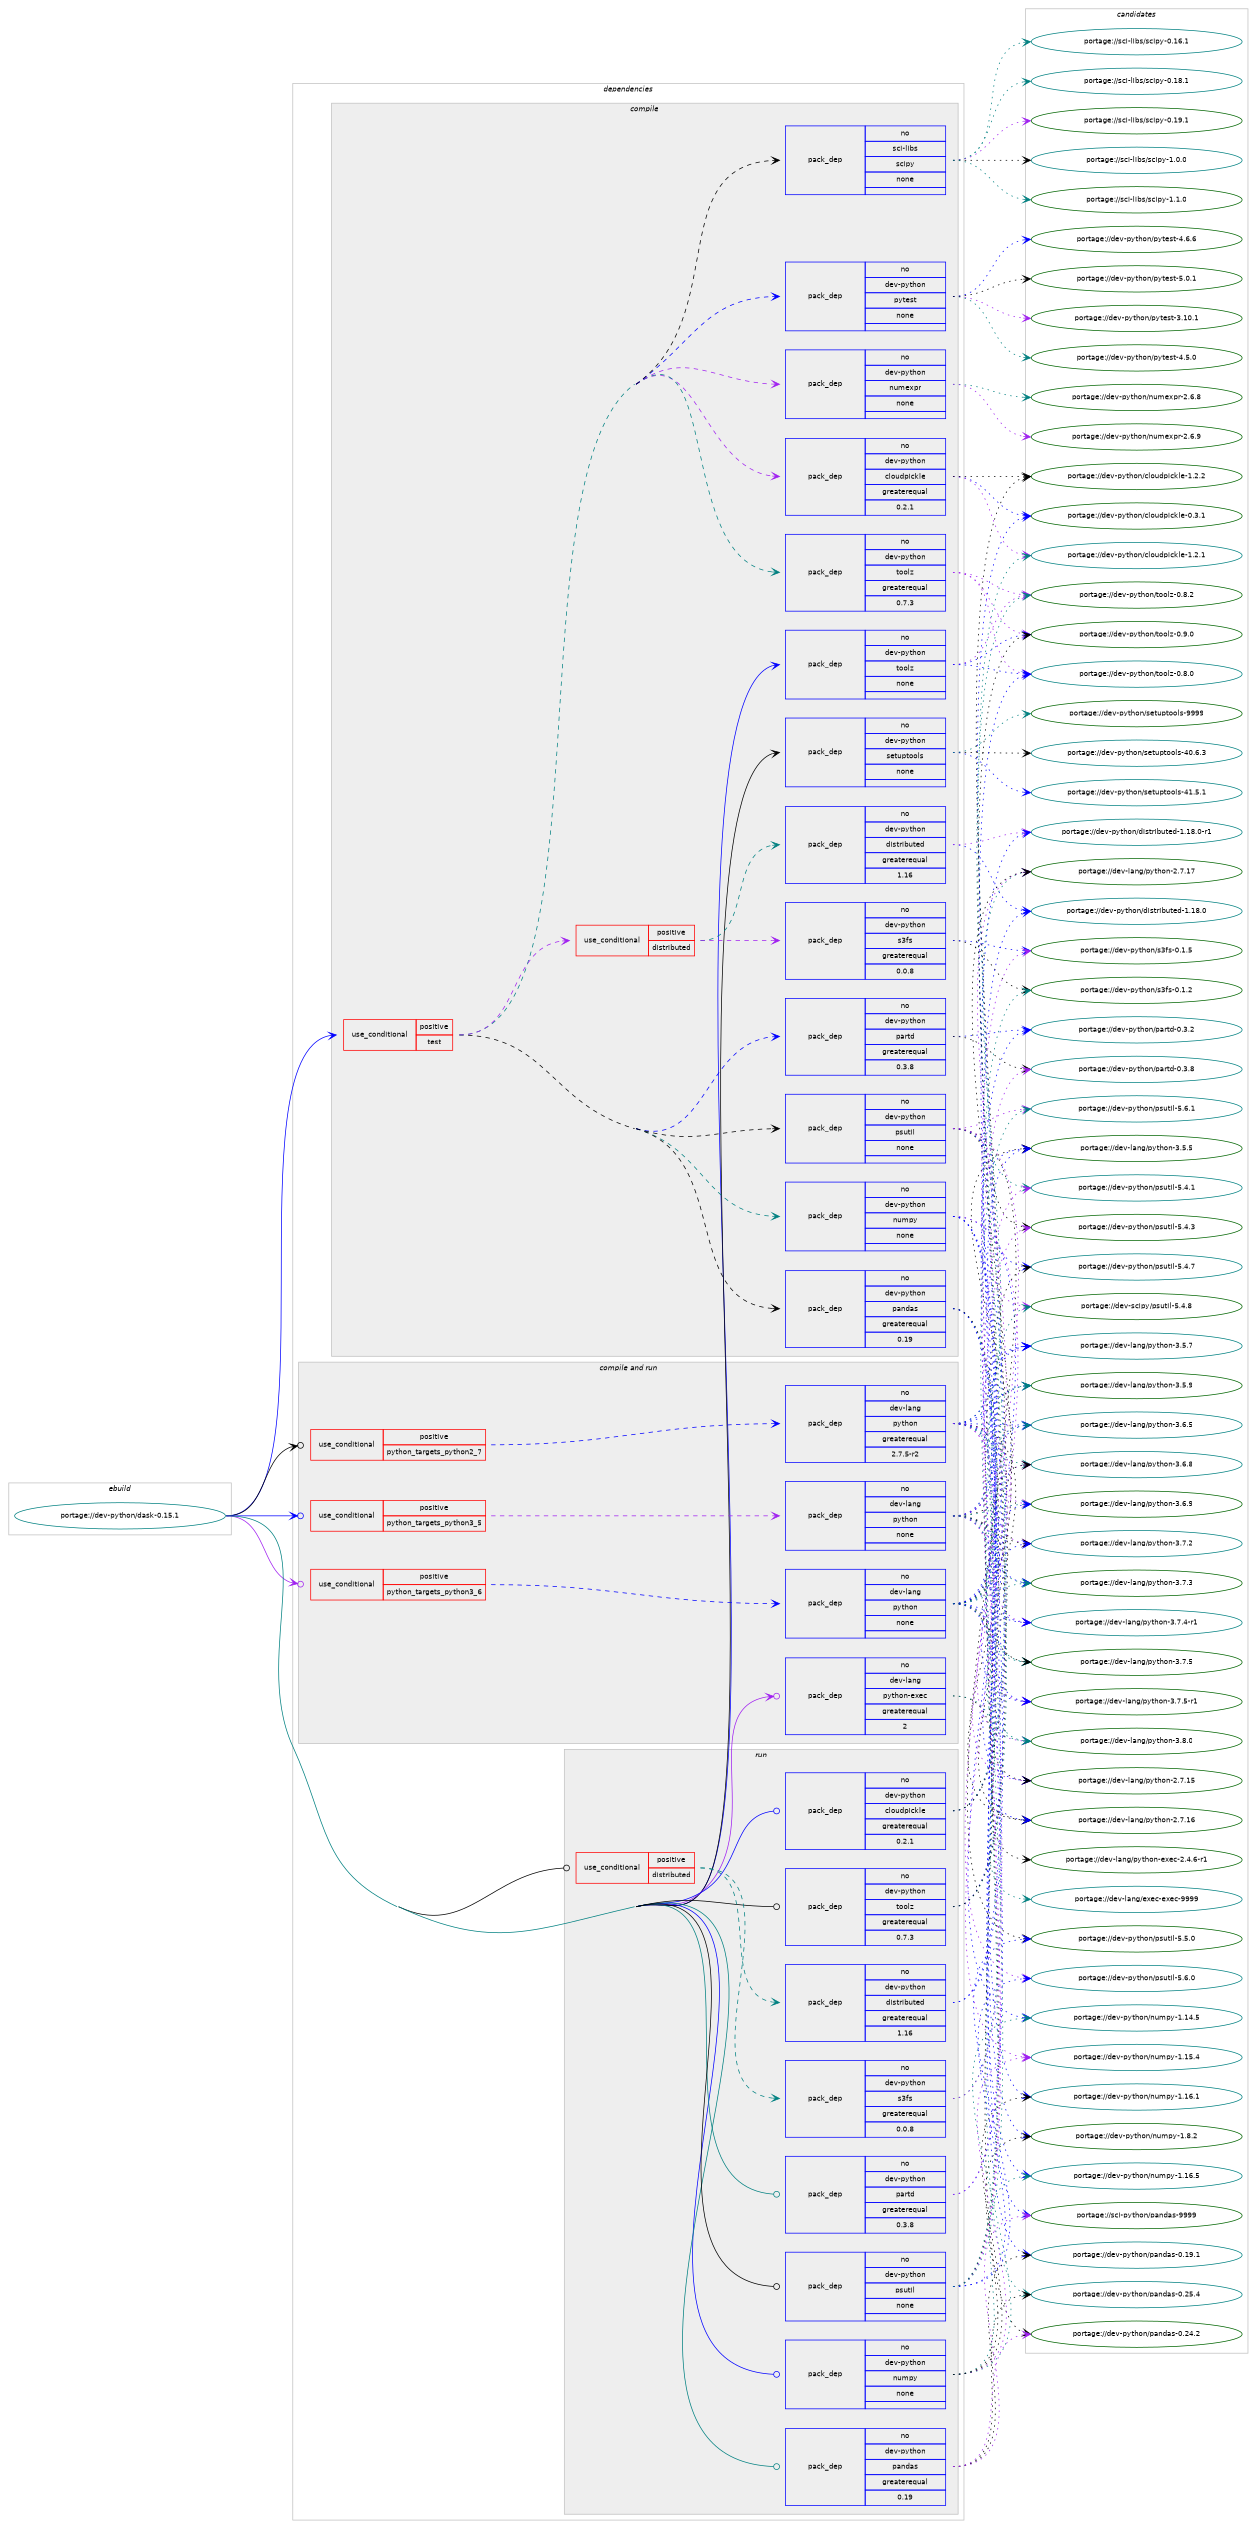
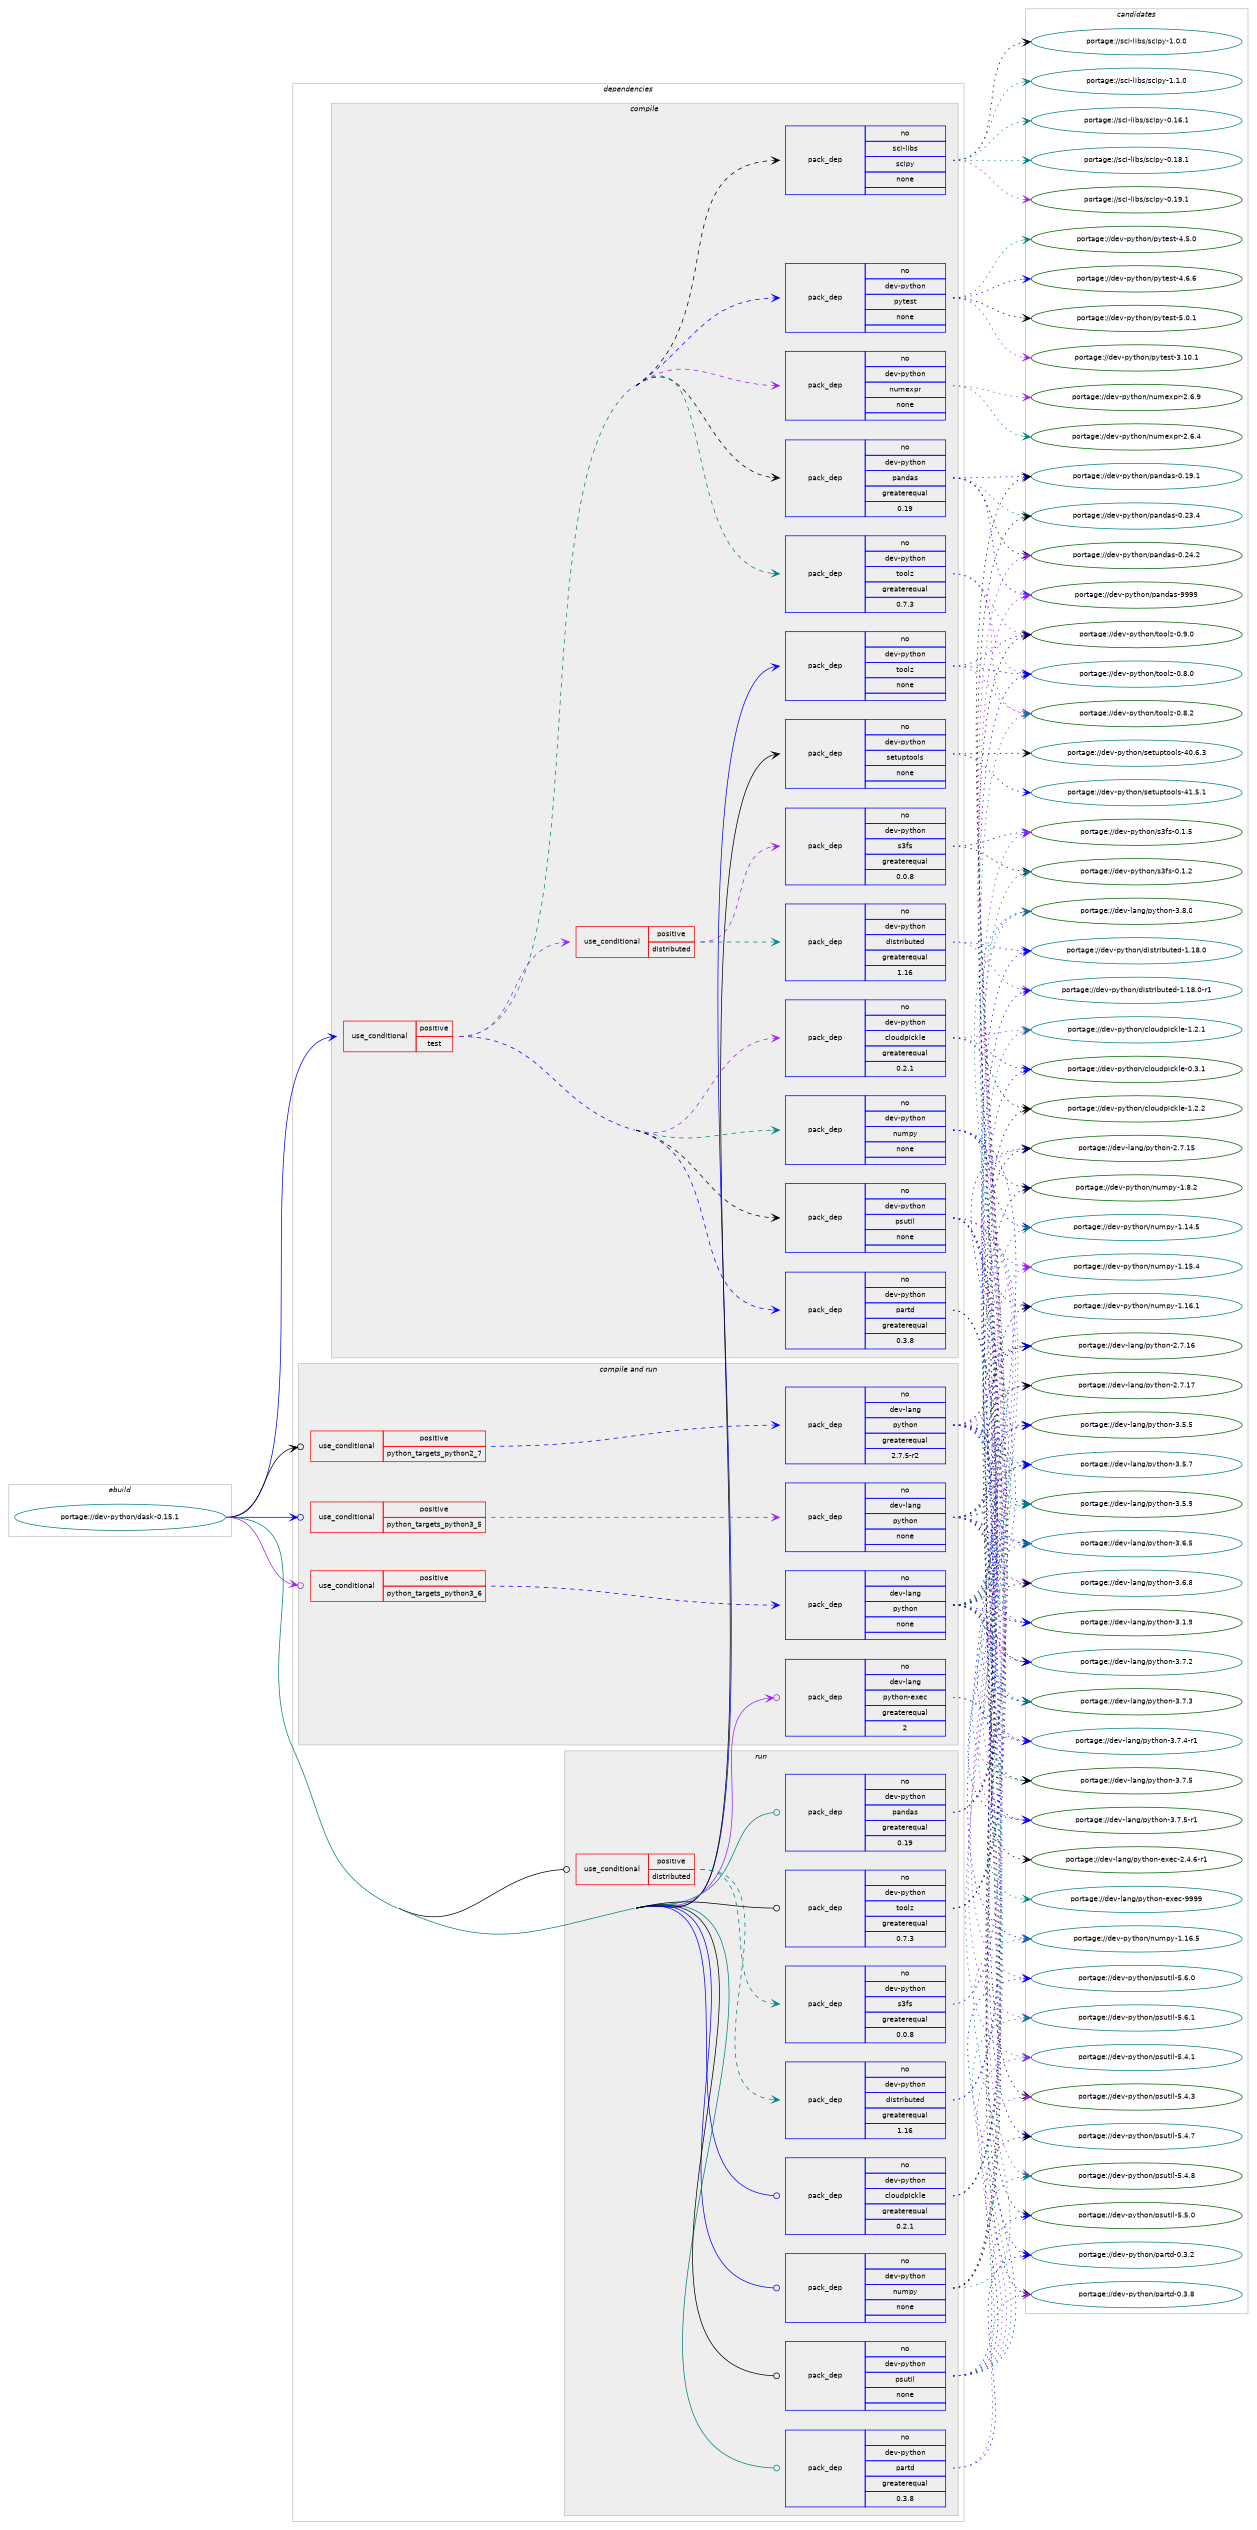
node "portage://sci-libs/scipy-1.1.0": color darkgreen -> teal
node "portage://dev-python/numexpr-2.6.8": label "portage://dev-python/numexpr-2.6.8" -> "portage://dev-python/numexpr-2.6.4"
node "portage://dev-python/setuptools-9999": removed
node "portage://dev-scipy/psutil-5.4.8": label "portage://dev-scipy/psutil-5.4.8" -> "portage://dev-python/psutil-5.4.8"
node "portage://dev-lang/python-3.6.9": label "portage://dev-lang/python-3.6.9" -> "portage://dev-lang/python-3.1.9"
node "portage://dev-lang/exec-exec-9999": label "portage://dev-lang/exec-exec-9999" -> "portage://dev-lang/python-exec-9999"
node "portage://sci-python/pandas-9999": label "portage://sci-python/pandas-9999" -> "portage://dev-python/pandas-9999"
node "portage://dev-python/pandas-0.25.4": label "portage://dev-python/pandas-0.25.4" -> "portage://dev-python/pandas-0.23.4"
